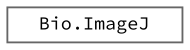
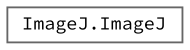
node "Bio.ImageJ": label "Bio.ImageJ" -> "ImageJ.ImageJ"
